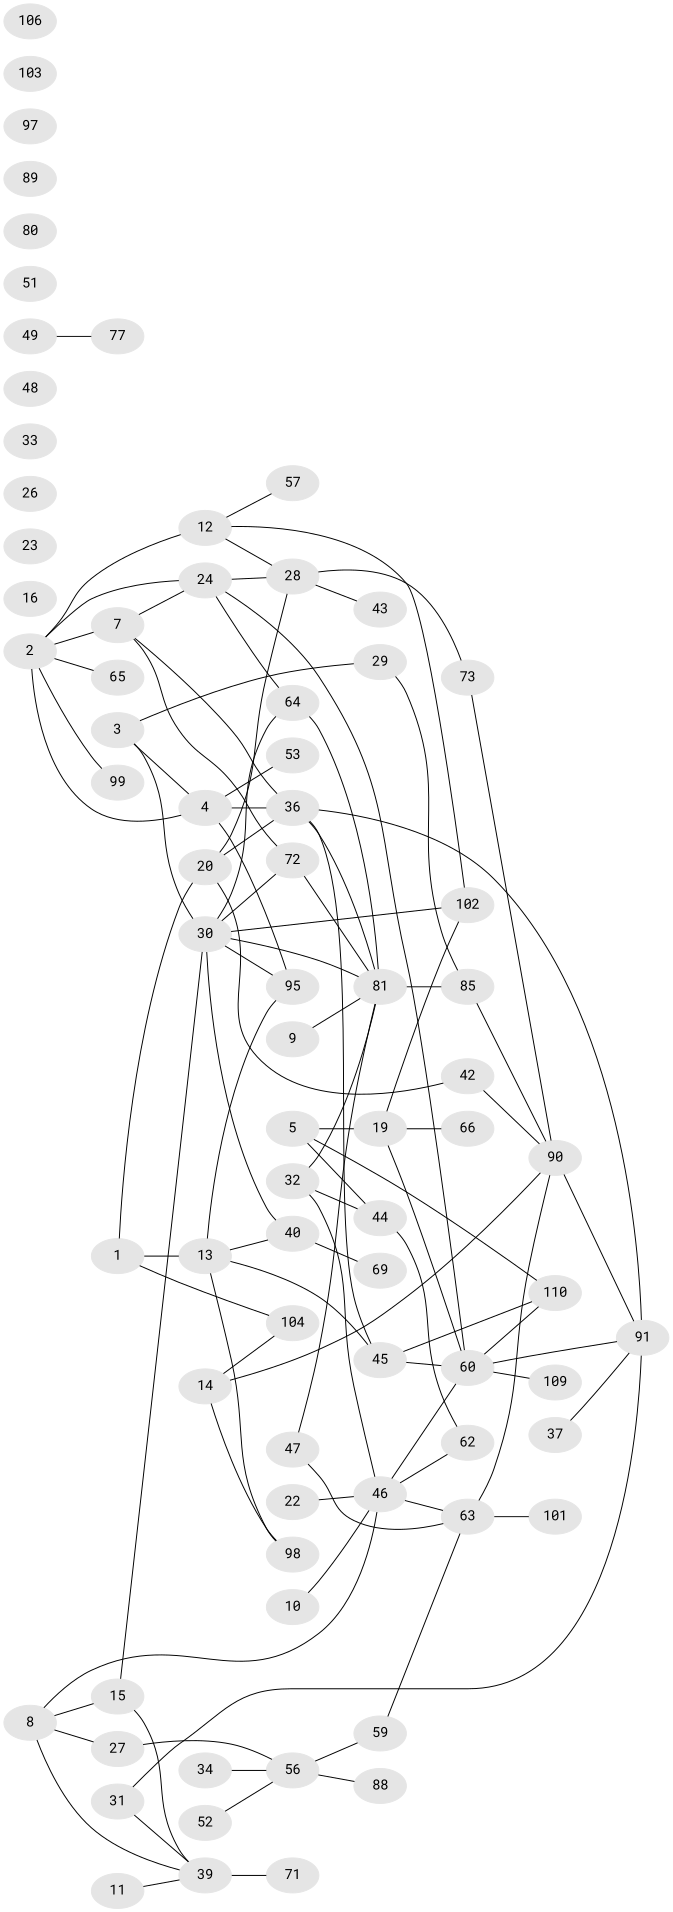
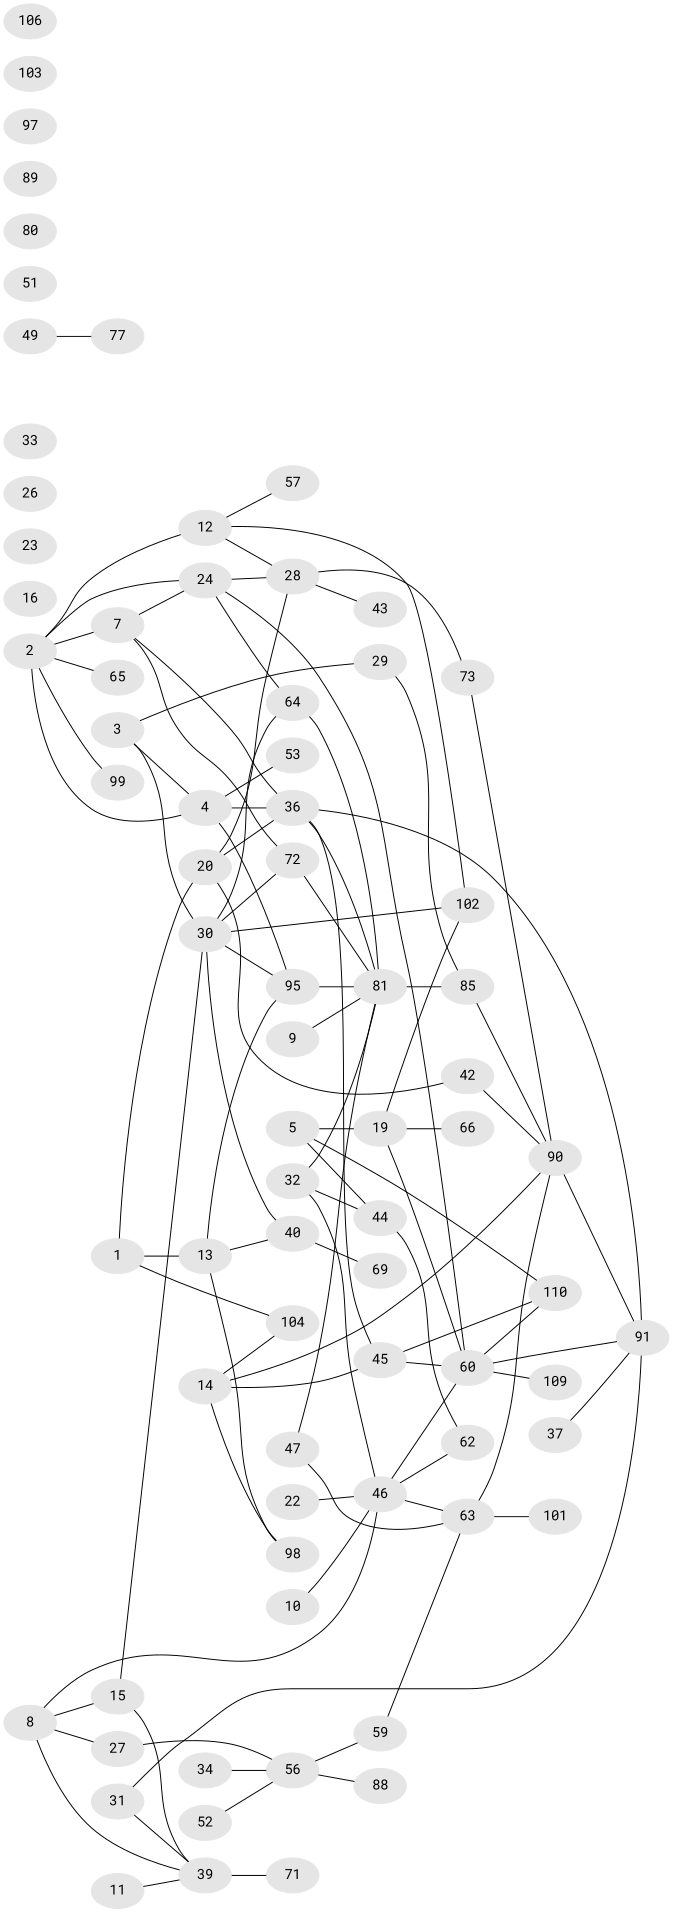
node "48": removed
edge "30" -- "81": now "95" -- "81"
edge "13" -- "45": now "14" -- "45"
